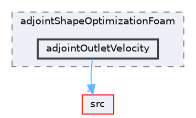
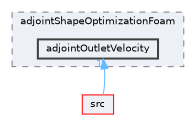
edge "adjointOutletVelocity" -> "src": reversed
